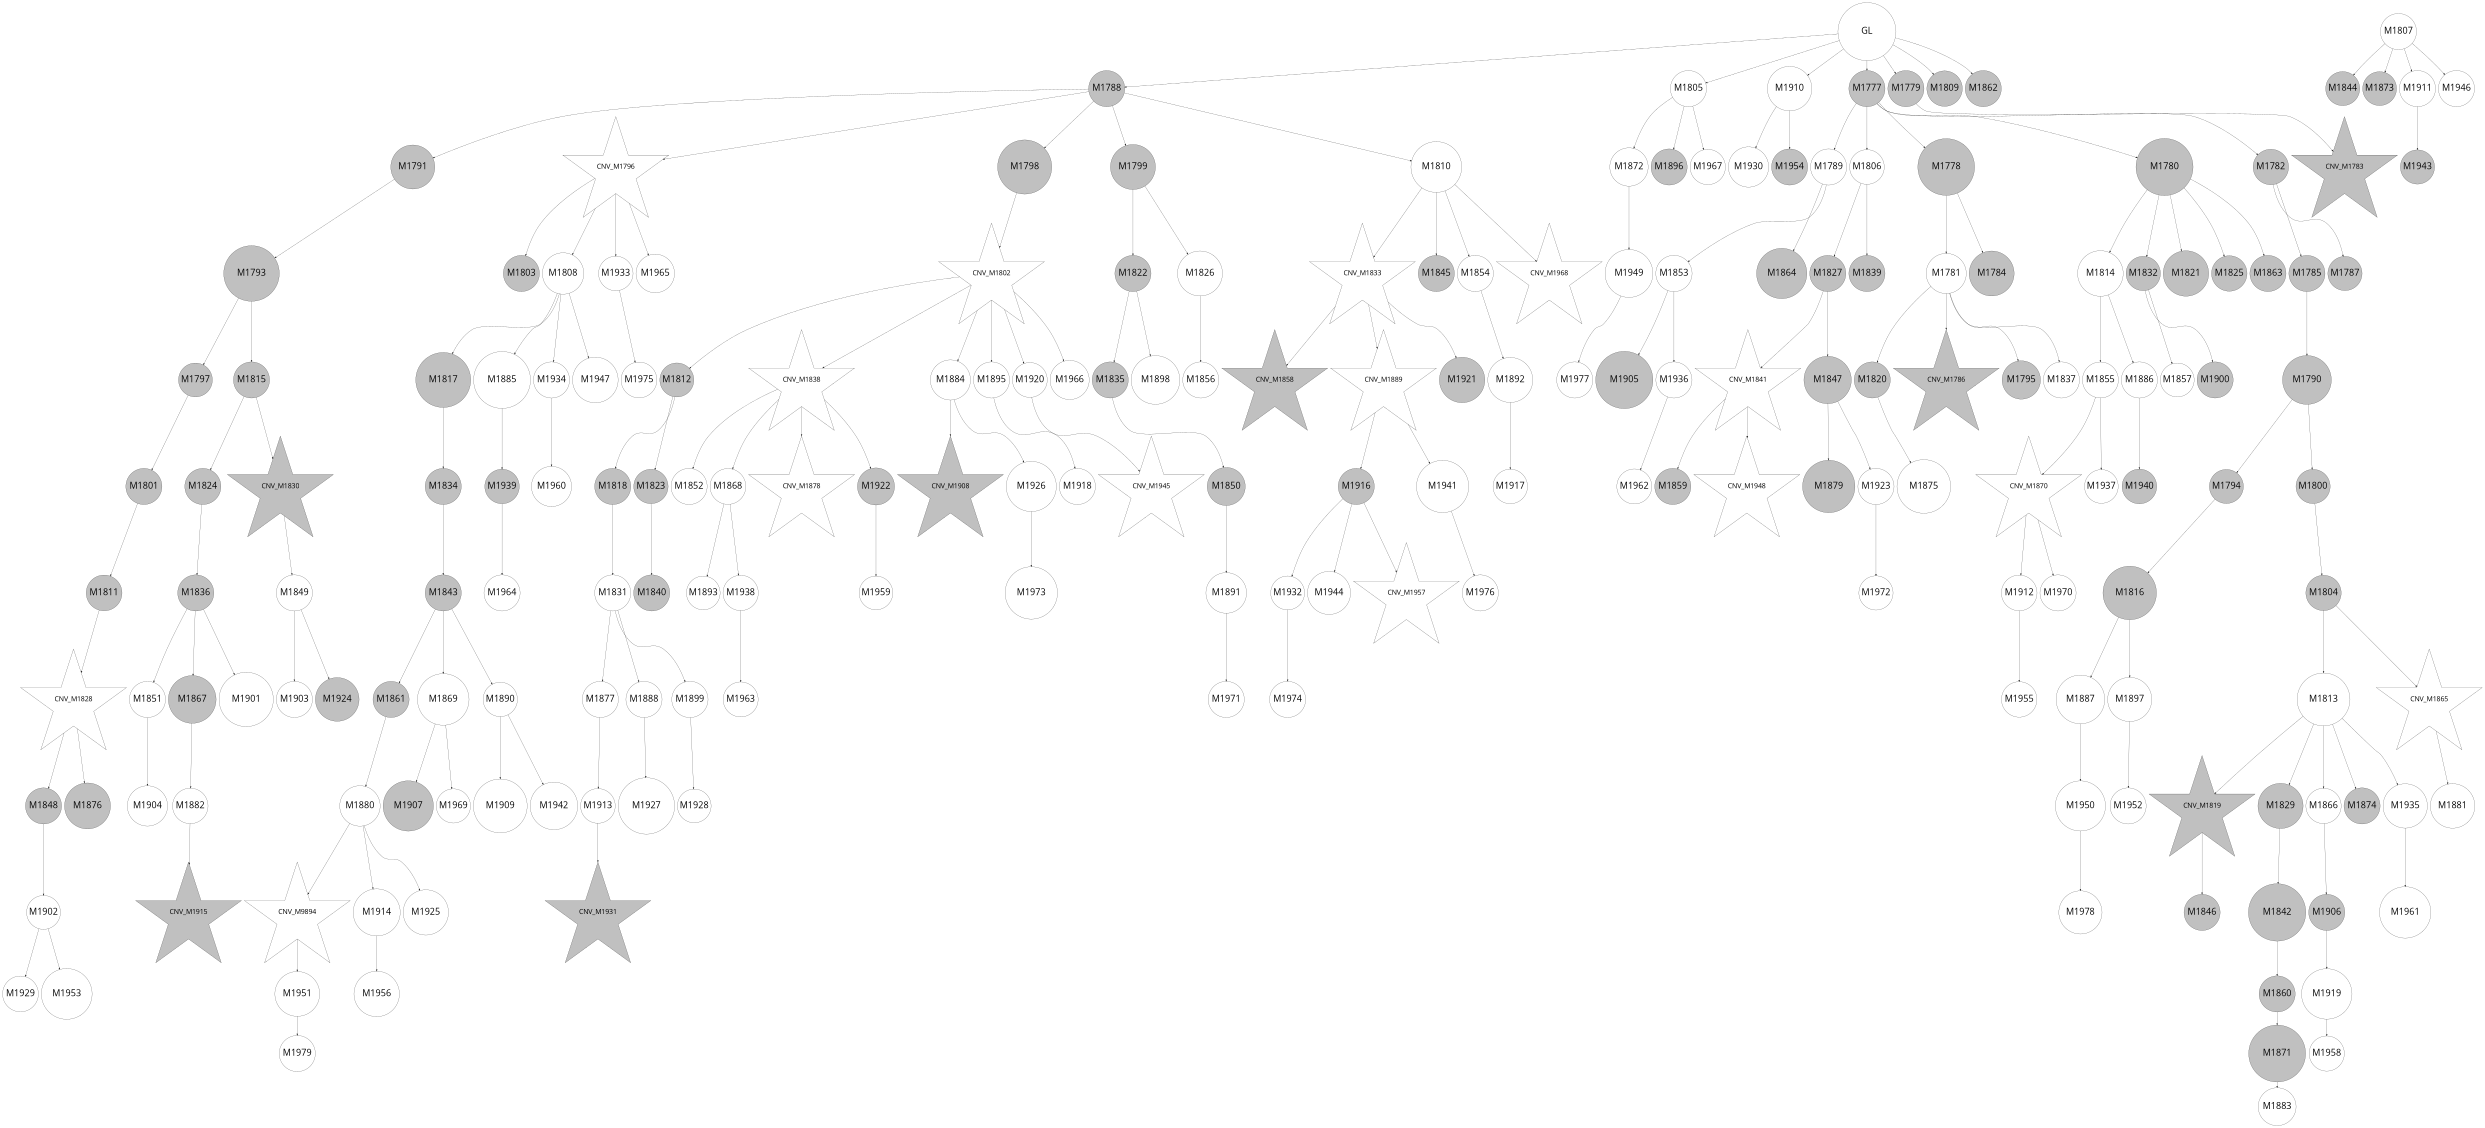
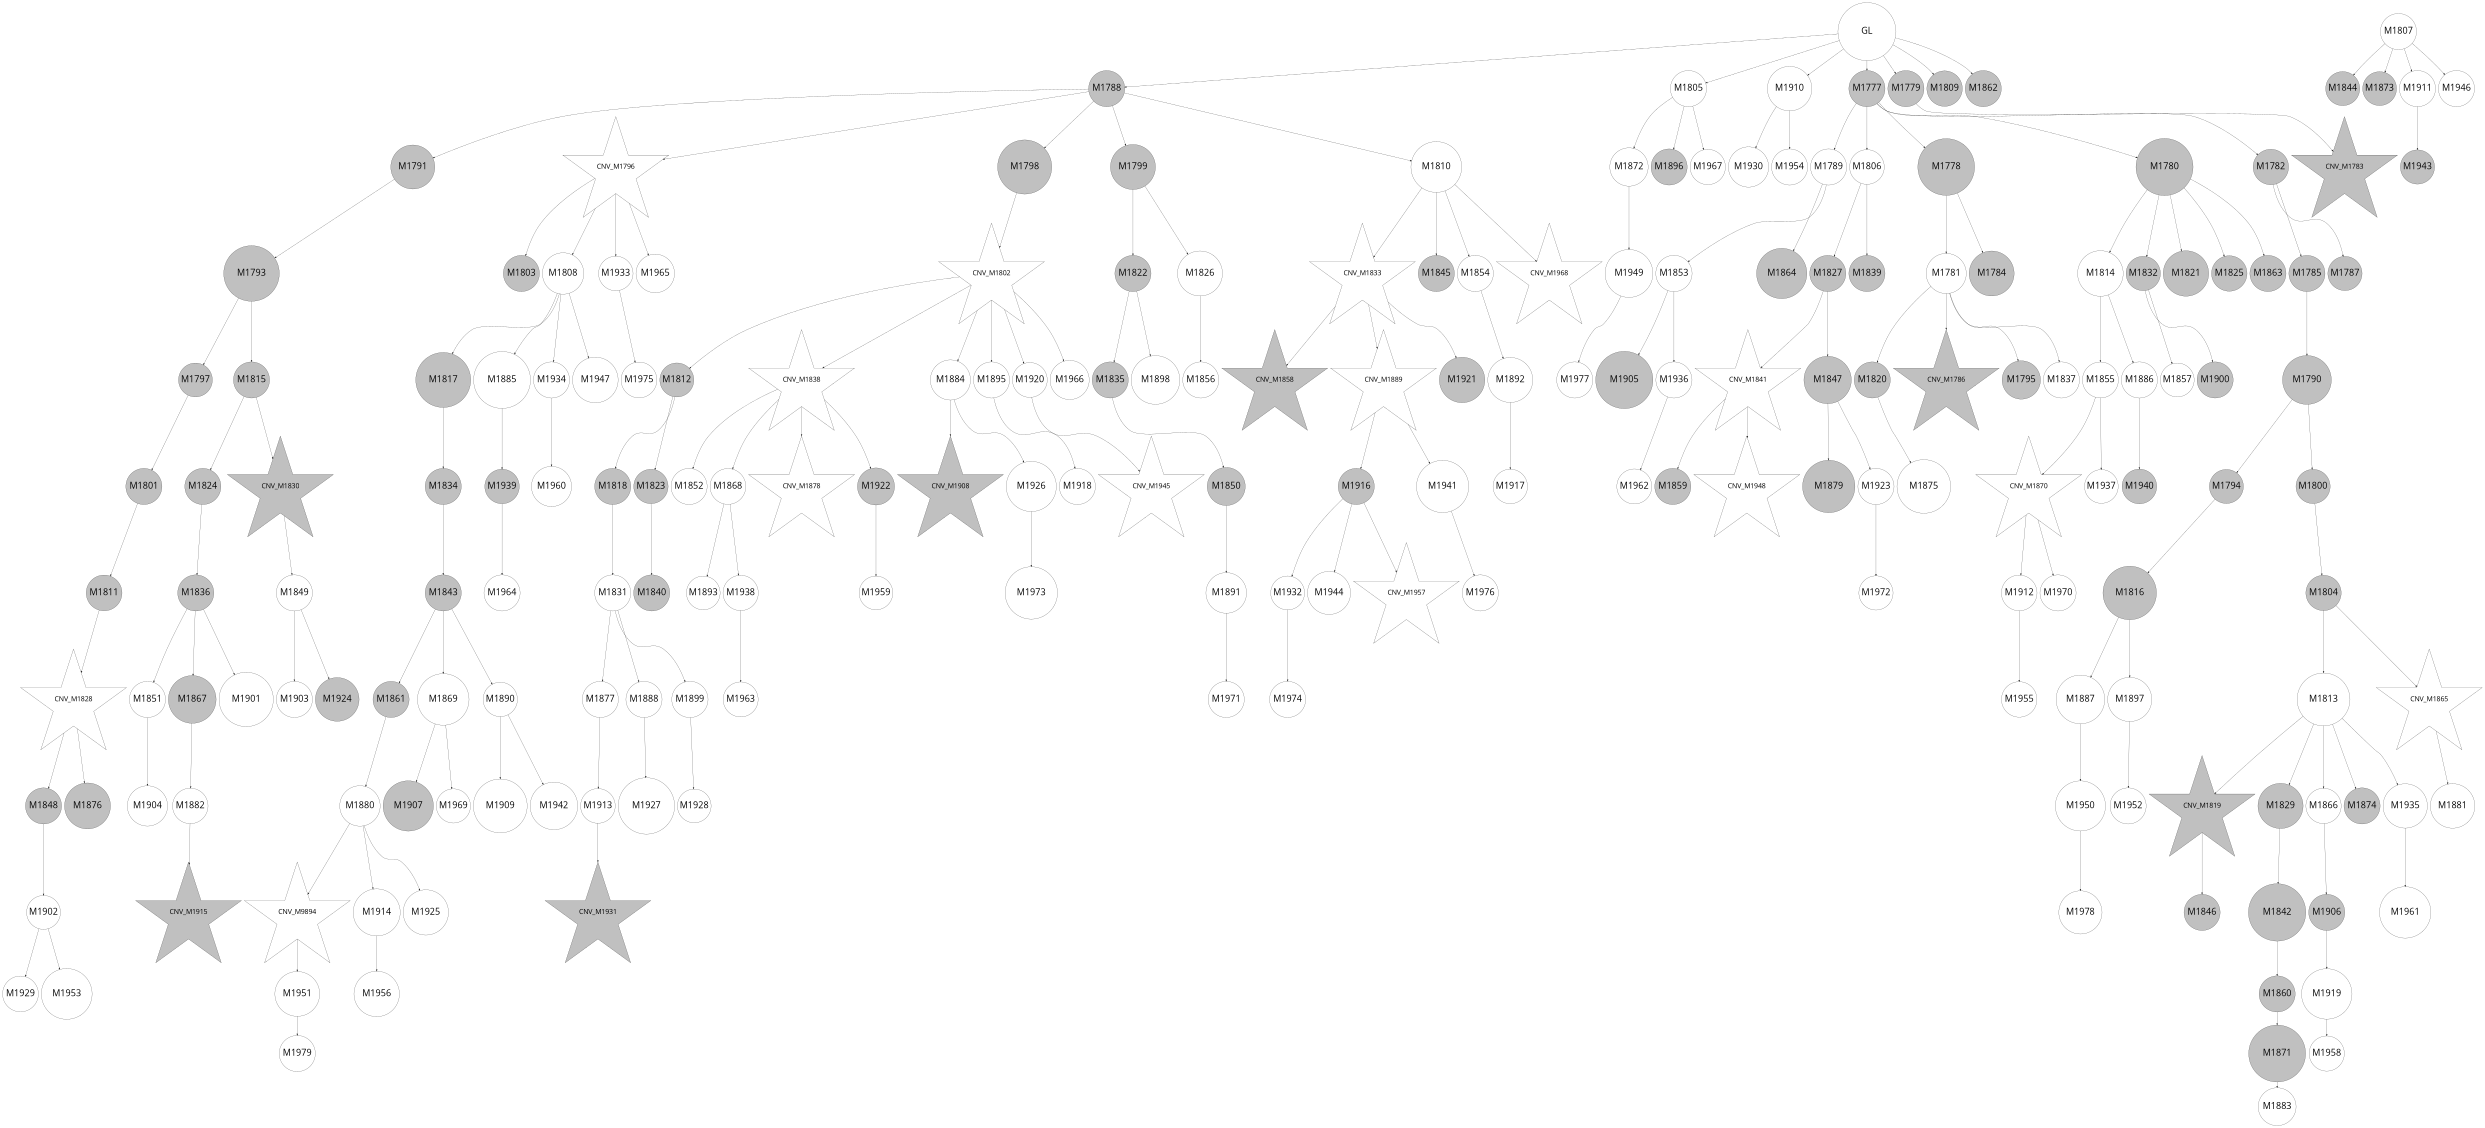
node "M1954": fillcolor grey -> white
